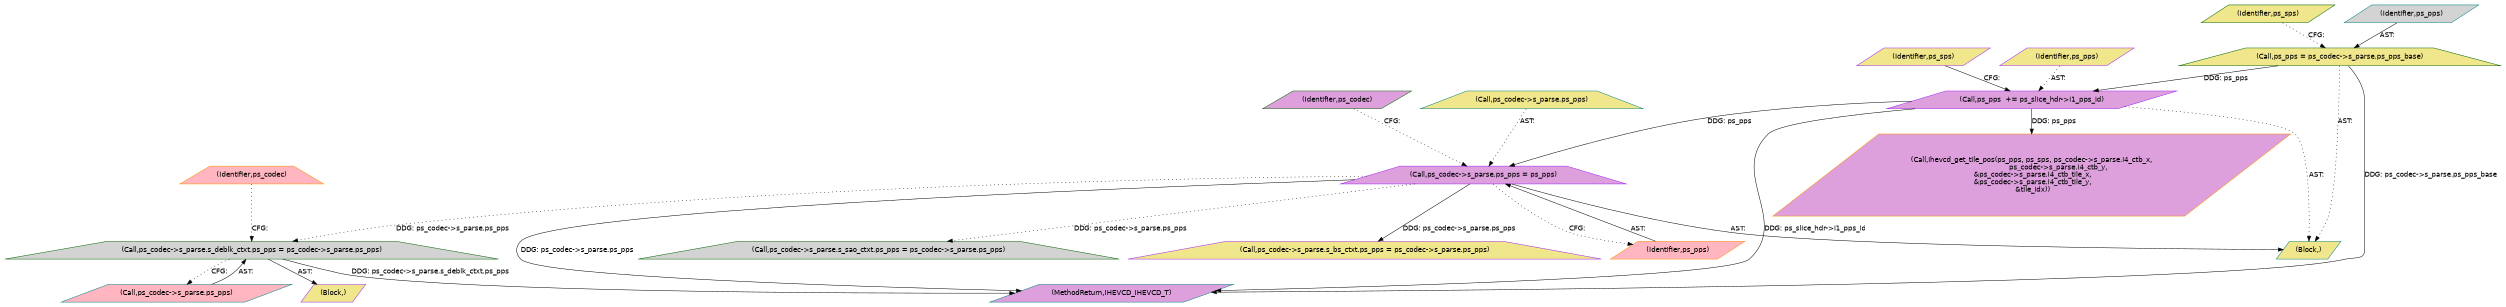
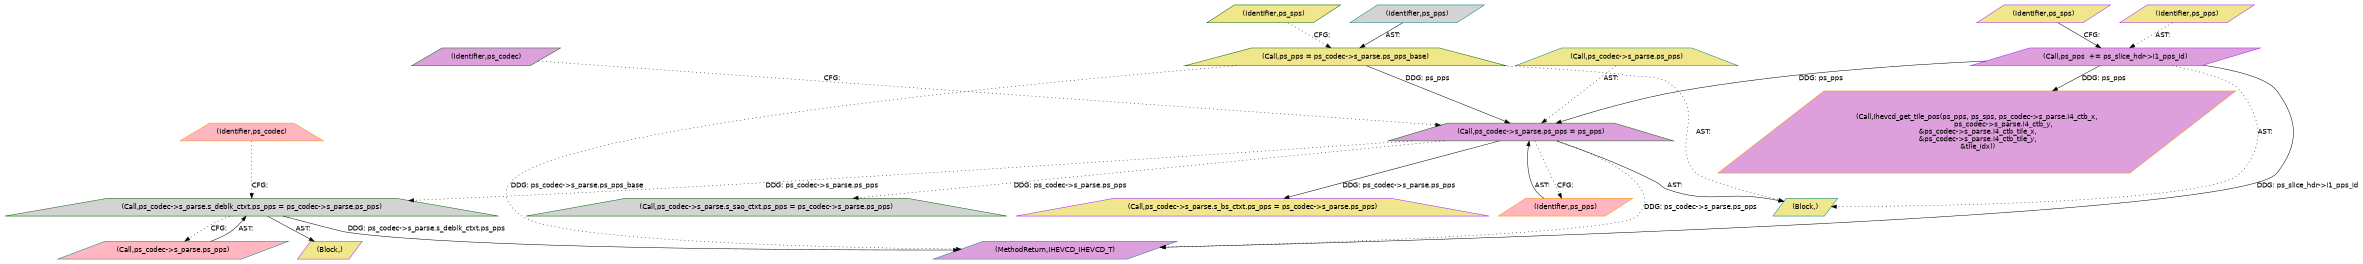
edge "(Call,ps_pps = ps_codec->s_parse.ps_pps_base)" -> "(Call,ps_pps  += ps_slice_hdr->i1_pps_id)": now "(Call,ps_pps = ps_codec->s_parse.ps_pps_base)" -> "(Call,ps_codec->s_parse.ps_pps = ps_pps)"
node "(Call,ps_codec->s_parse.ps_pps = ps_pps)": color purple -> darkgreen
edge "(Call,ps_codec->s_parse.ps_pps = ps_pps)" -> "(MethodReturn,IHEVCD_IHEVCD_T)": style solid -> dotted
edge "(Call,ps_pps = ps_codec->s_parse.ps_pps_base)" -> "(MethodReturn,IHEVCD_IHEVCD_T)": style solid -> dotted
